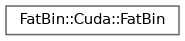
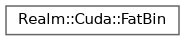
node "FatBin::Cuda::FatBin": label "FatBin::Cuda::FatBin" -> "Realm::Cuda::FatBin"
